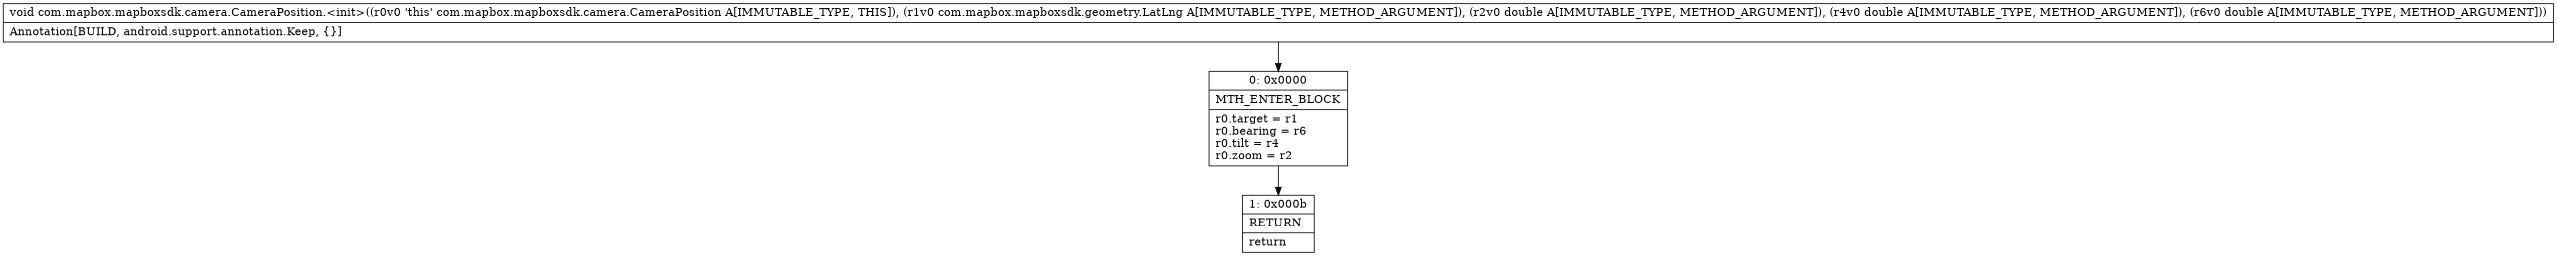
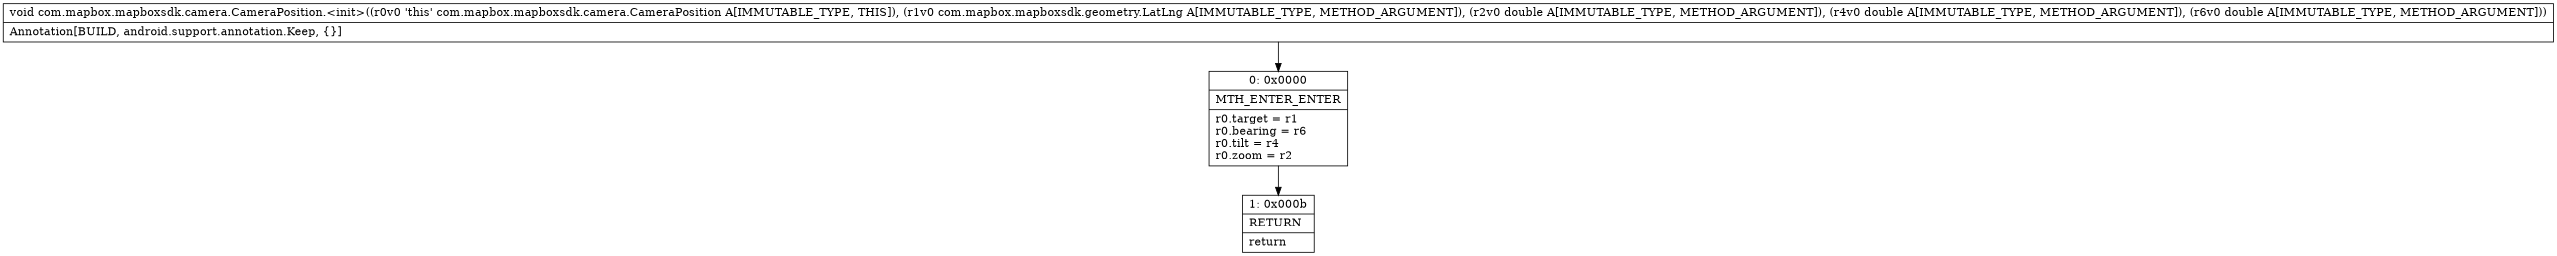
node "0: 0x0000": text "MTH_ENTER_BLOCK" -> "MTH_ENTER_ENTER"
